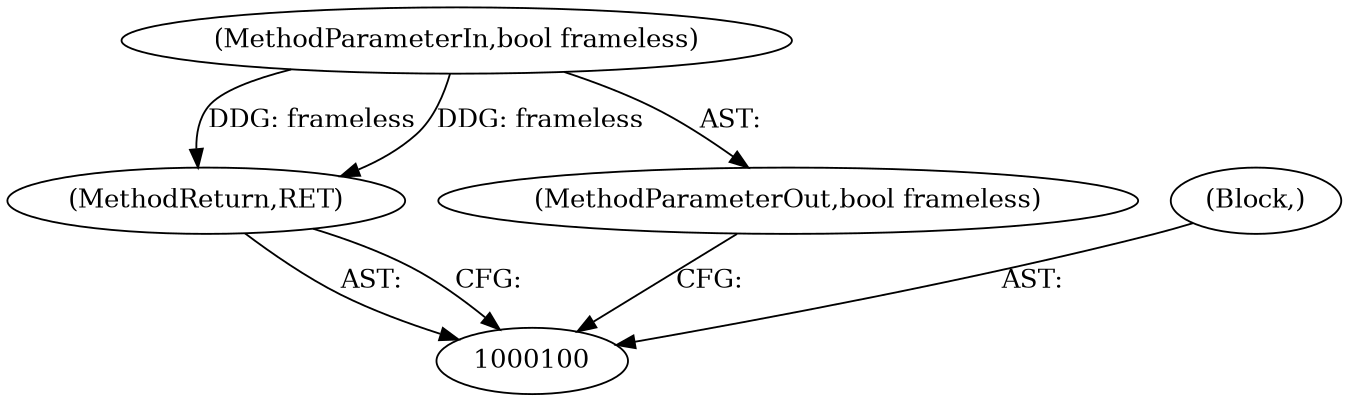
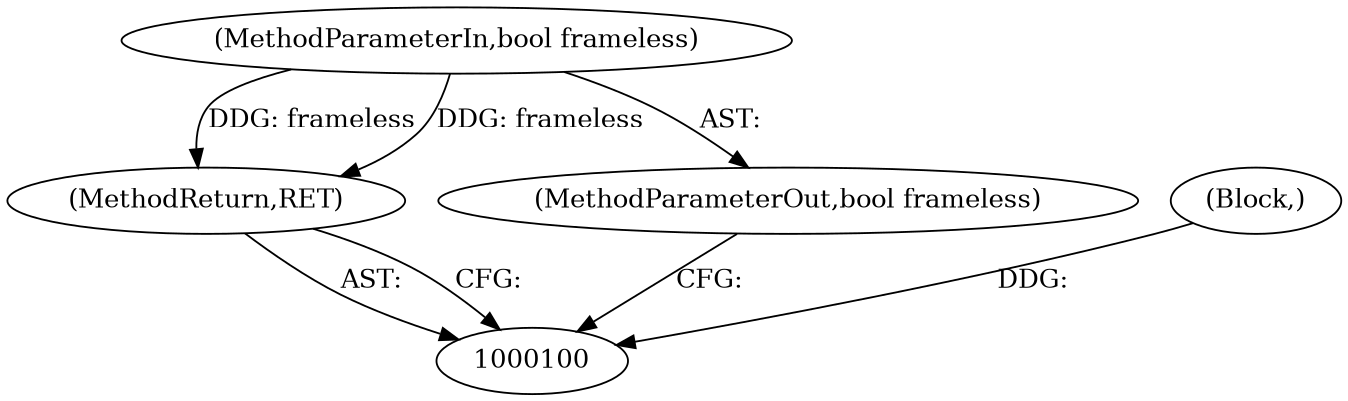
edge "(Block,)" -> "1000100": label "AST: " -> "DDG: "
